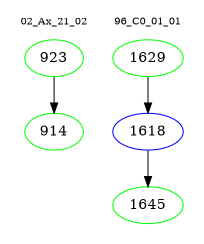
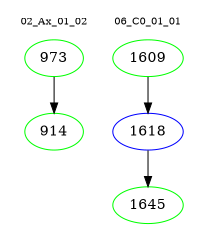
cluster "02_Ax_21_02": label "02_Ax_21_02" -> "02_Ax_01_02"
cluster "96_C0_01_01": label "96_C0_01_01" -> "06_C0_01_01"
node "923": label "923" -> "973"
node "1629": label "1629" -> "1609"
